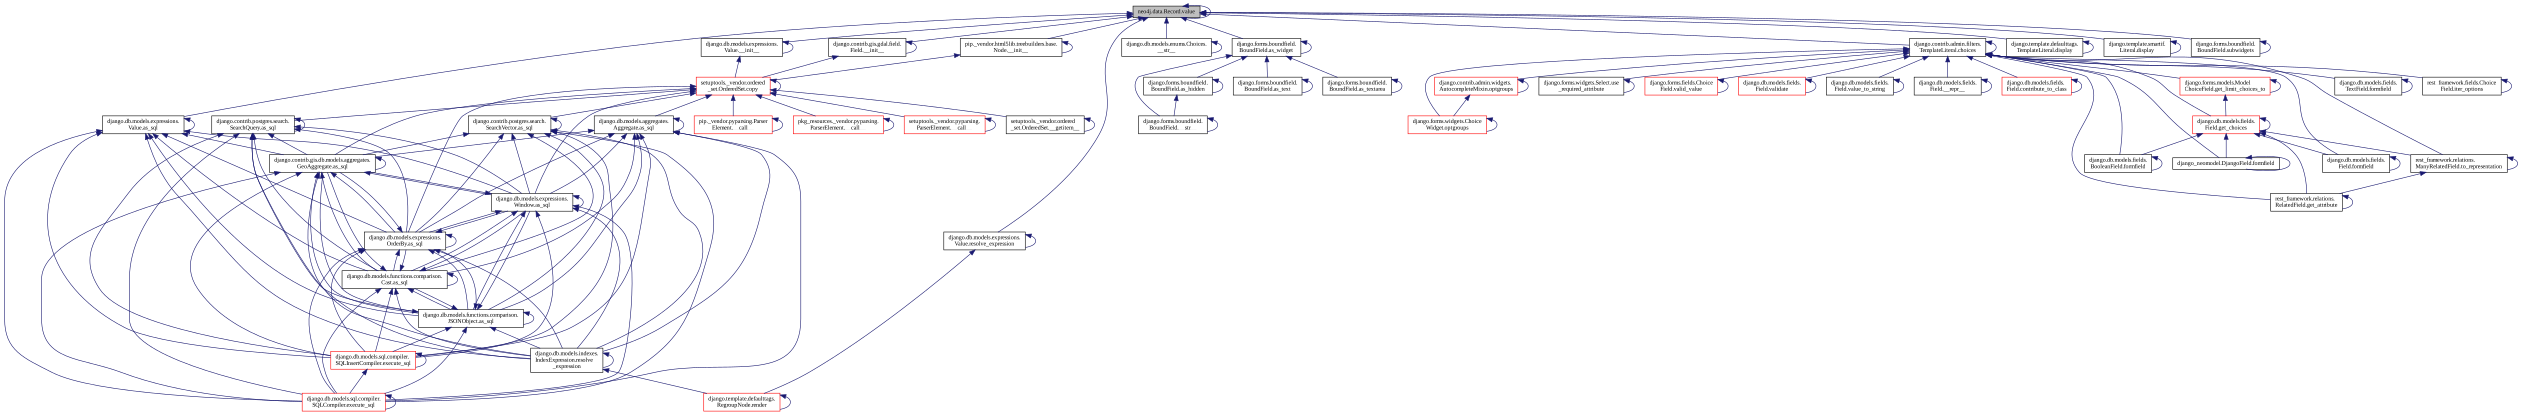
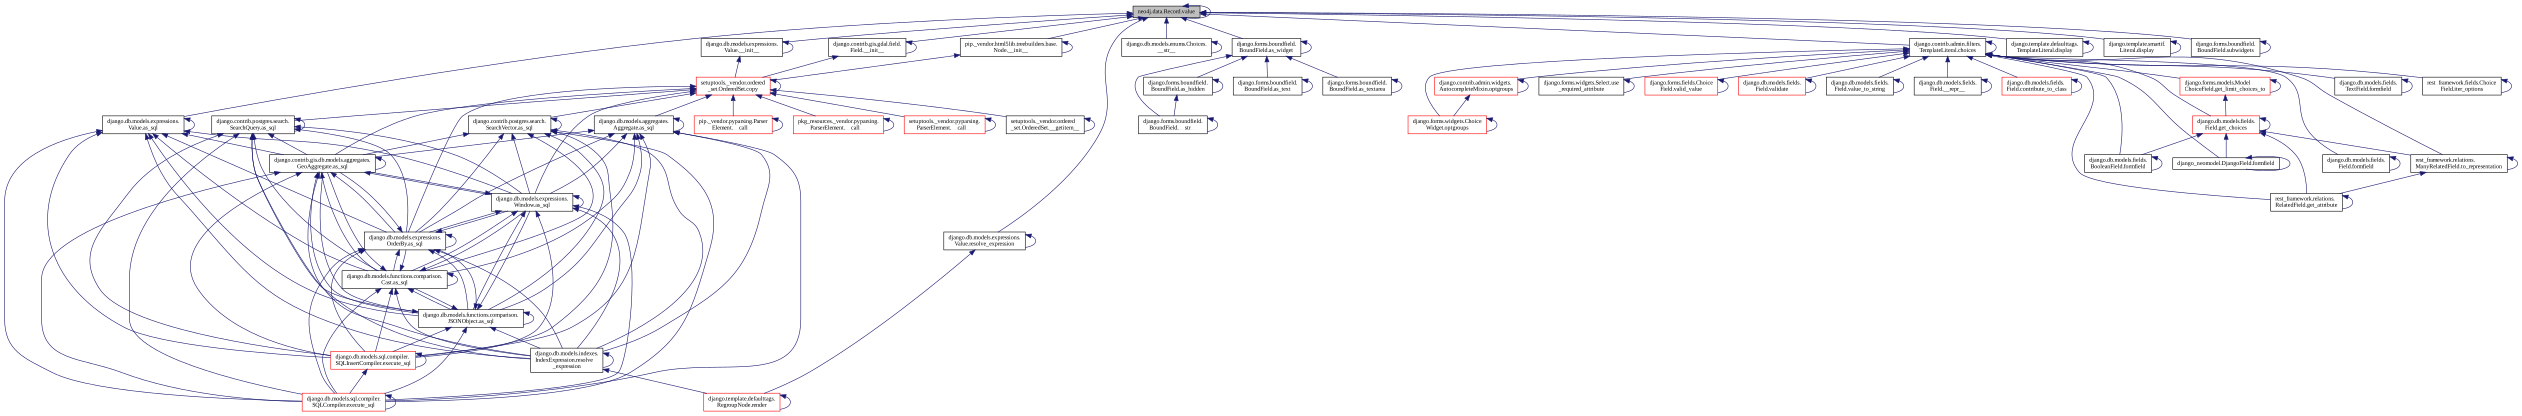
edge "django.db.models.fields. Field.formfield" -> "django.db.models.fields. Field.get_choices": removed
